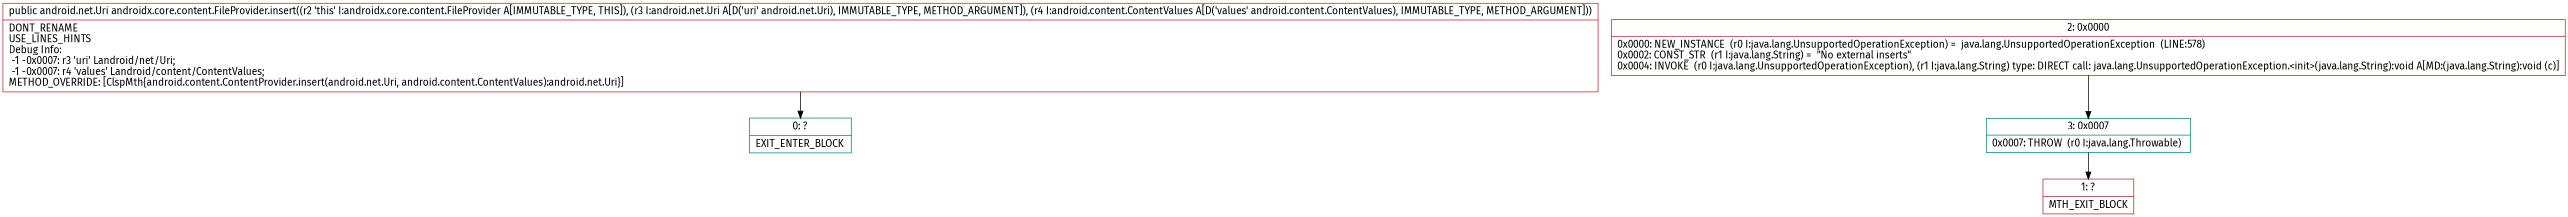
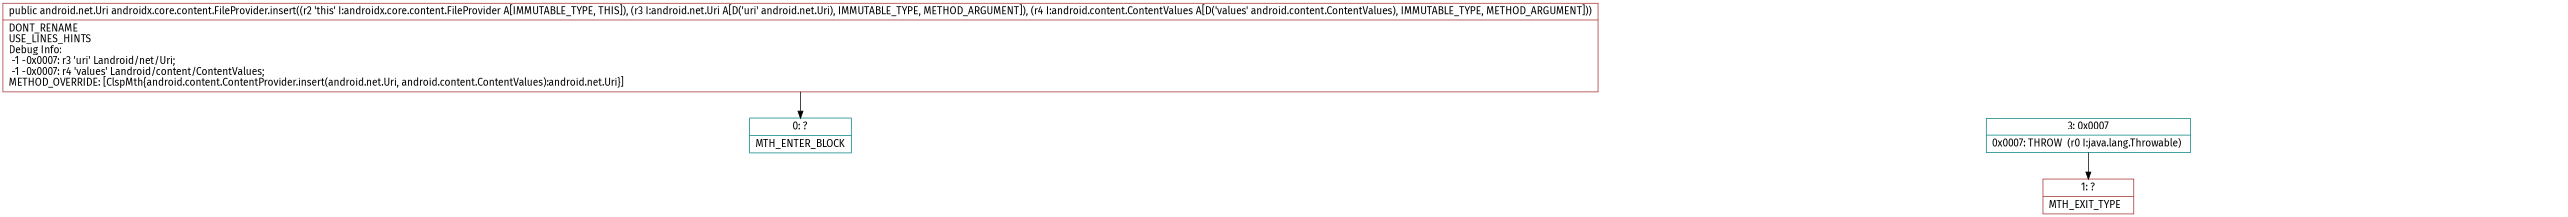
node "2: 0x0000": removed
node "0: ?": text "EXIT_ENTER_BLOCK" -> "MTH_ENTER_BLOCK"
node "1: ?": text "MTH_EXIT_BLOCK" -> "MTH_EXIT_TYPE"
